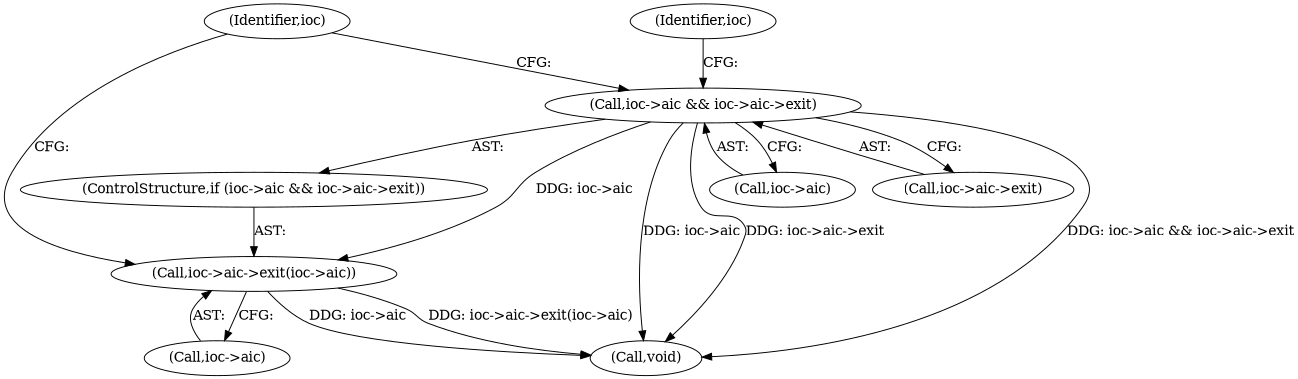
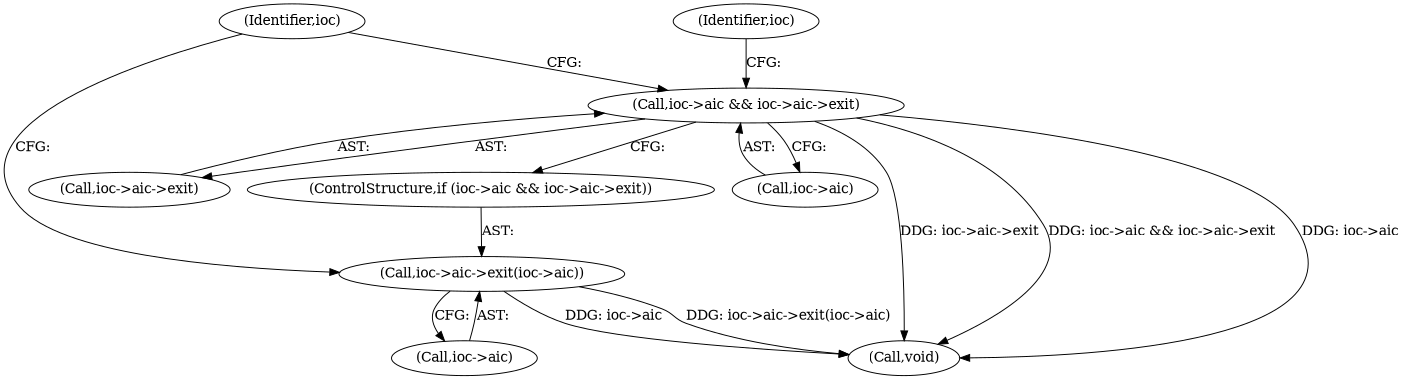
edge "(Call,ioc->aic && ioc->aic->exit)" -> "(ControlStructure,if (ioc->aic && ioc->aic->exit))": label "AST: " -> "CFG: "
edge "(Call,ioc->aic && ioc->aic->exit)" -> "(Call,ioc->aic->exit)": label "CFG: " -> "AST: "
edge "(Call,ioc->aic && ioc->aic->exit)" -> "(Call,ioc->aic->exit(ioc->aic))": removed, label "DDG: ioc->aic"
